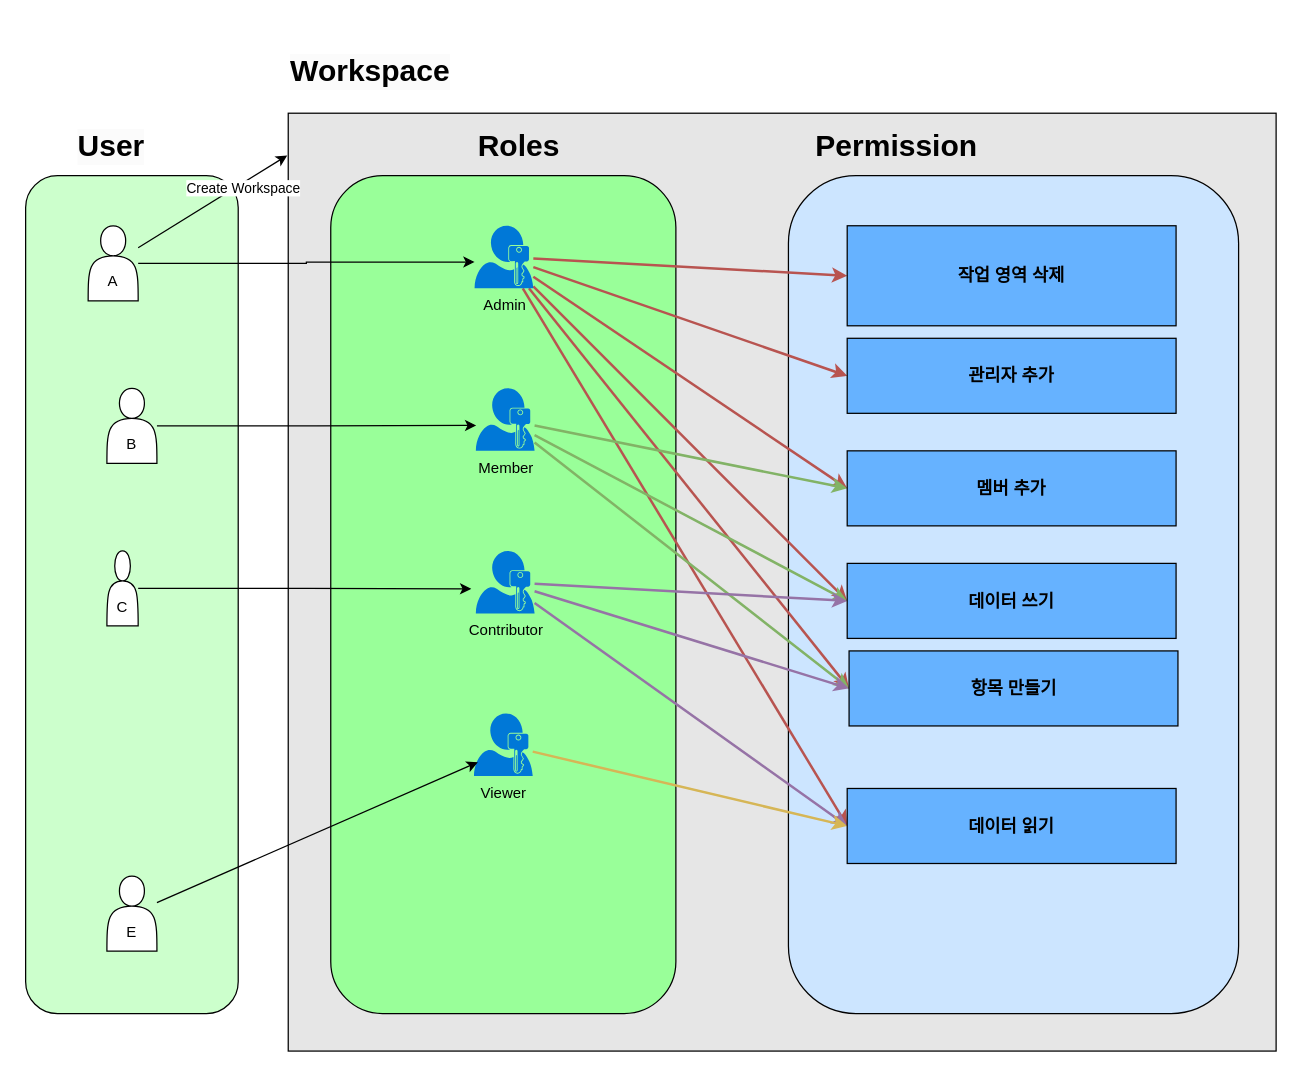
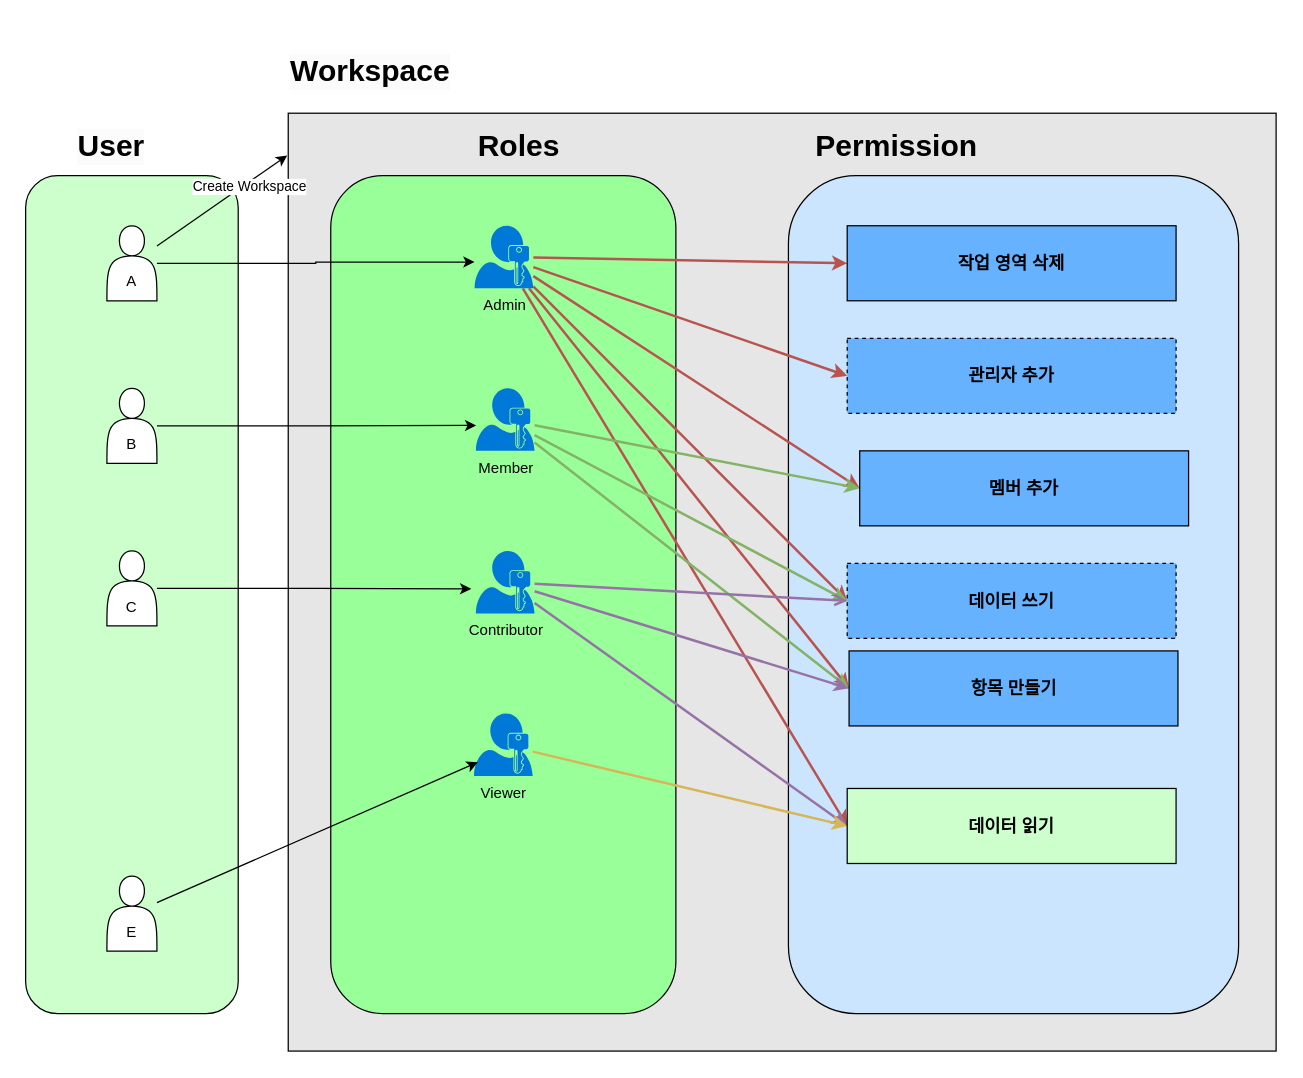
node "A": moved (113, 263) -> (132, 263)
node "작업 영역 삭제": size 329x100 -> 329x75
node "관리자 추가": style solid -> dashed
node "멤버 추가": moved (1011, 488) -> (1024, 488)
node "C": size 31x75 -> 50x75
edge "Contributor" -> "데이터 쓰기": arrowhead classic -> open
node "데이터 쓰기": style solid -> dashed
node "데이터 읽기": fillcolor #66b2ff -> #ccffcc
